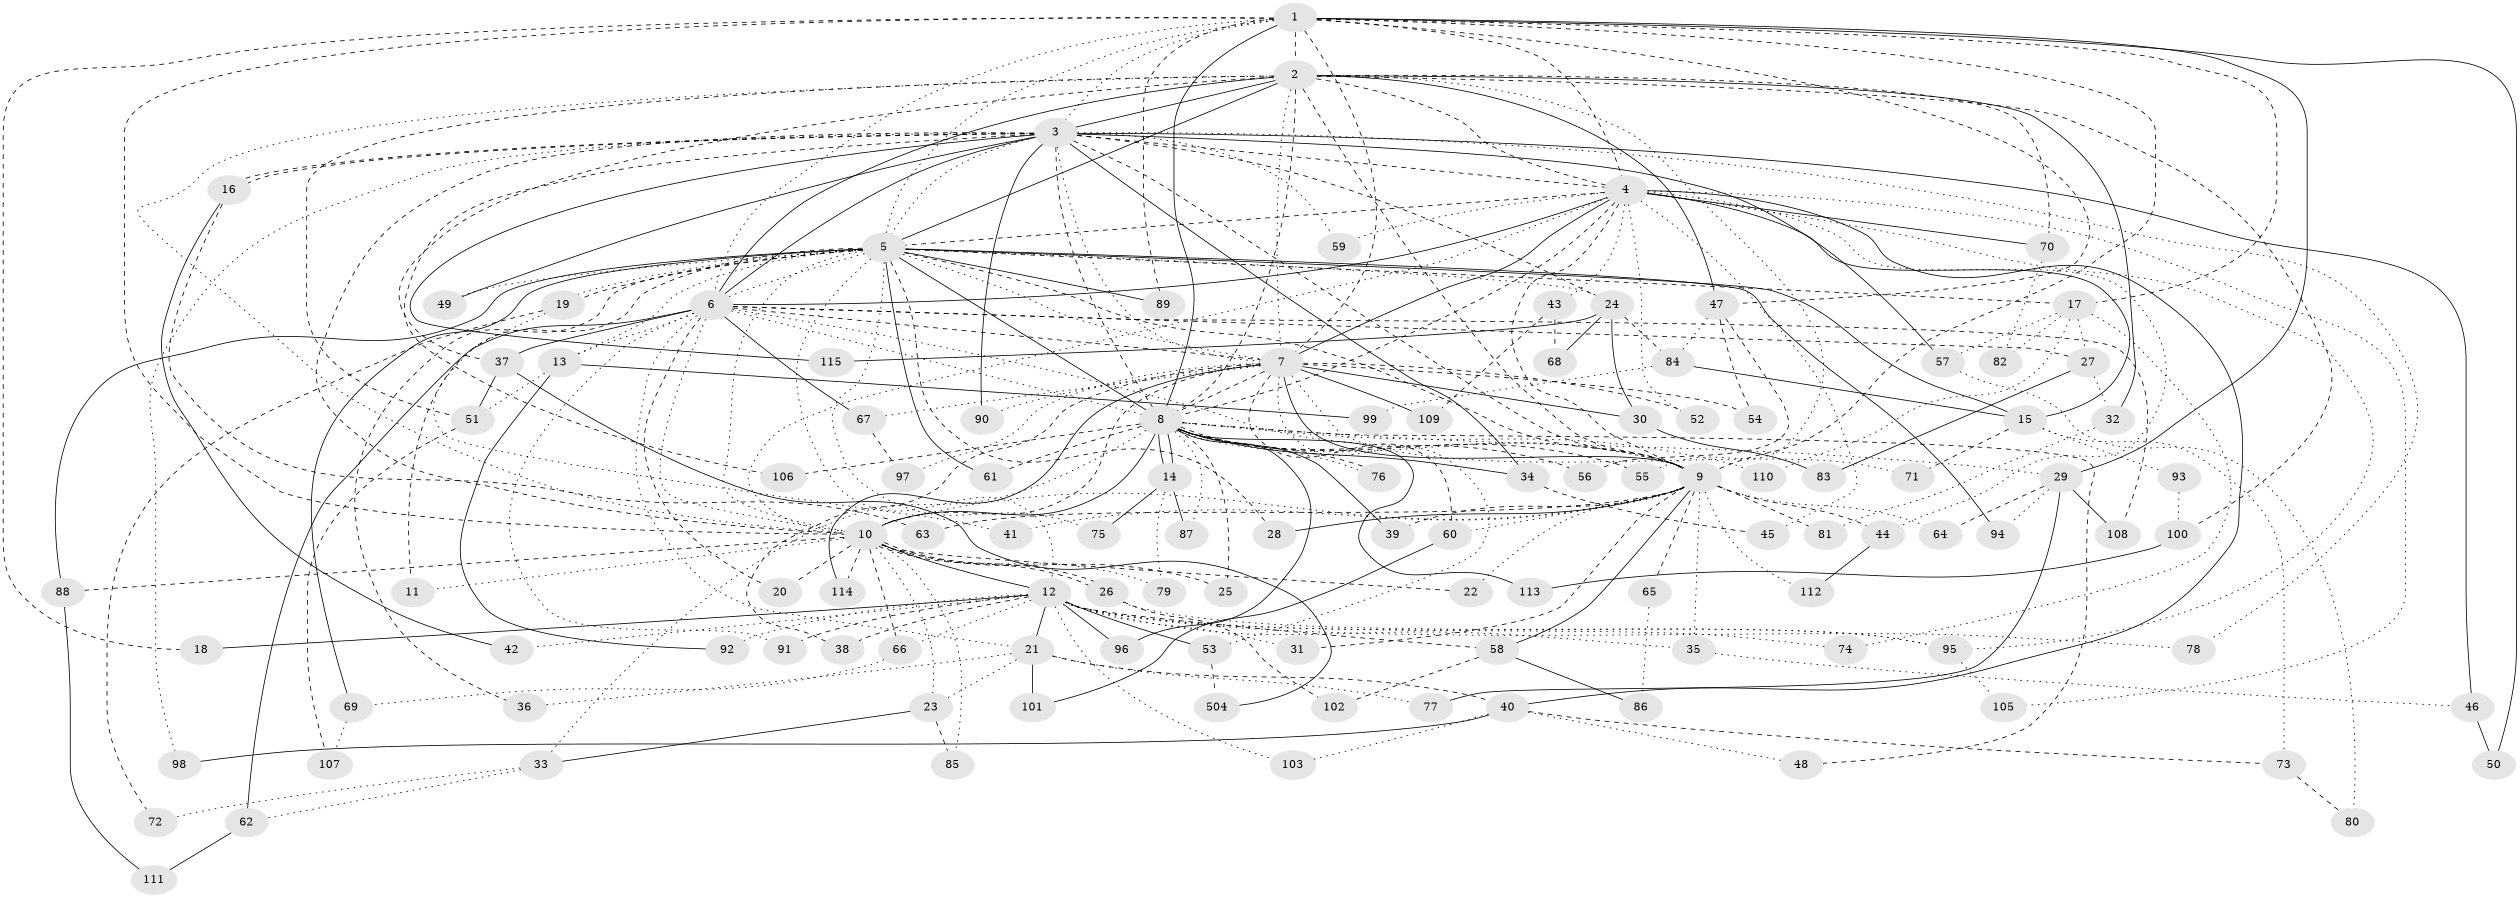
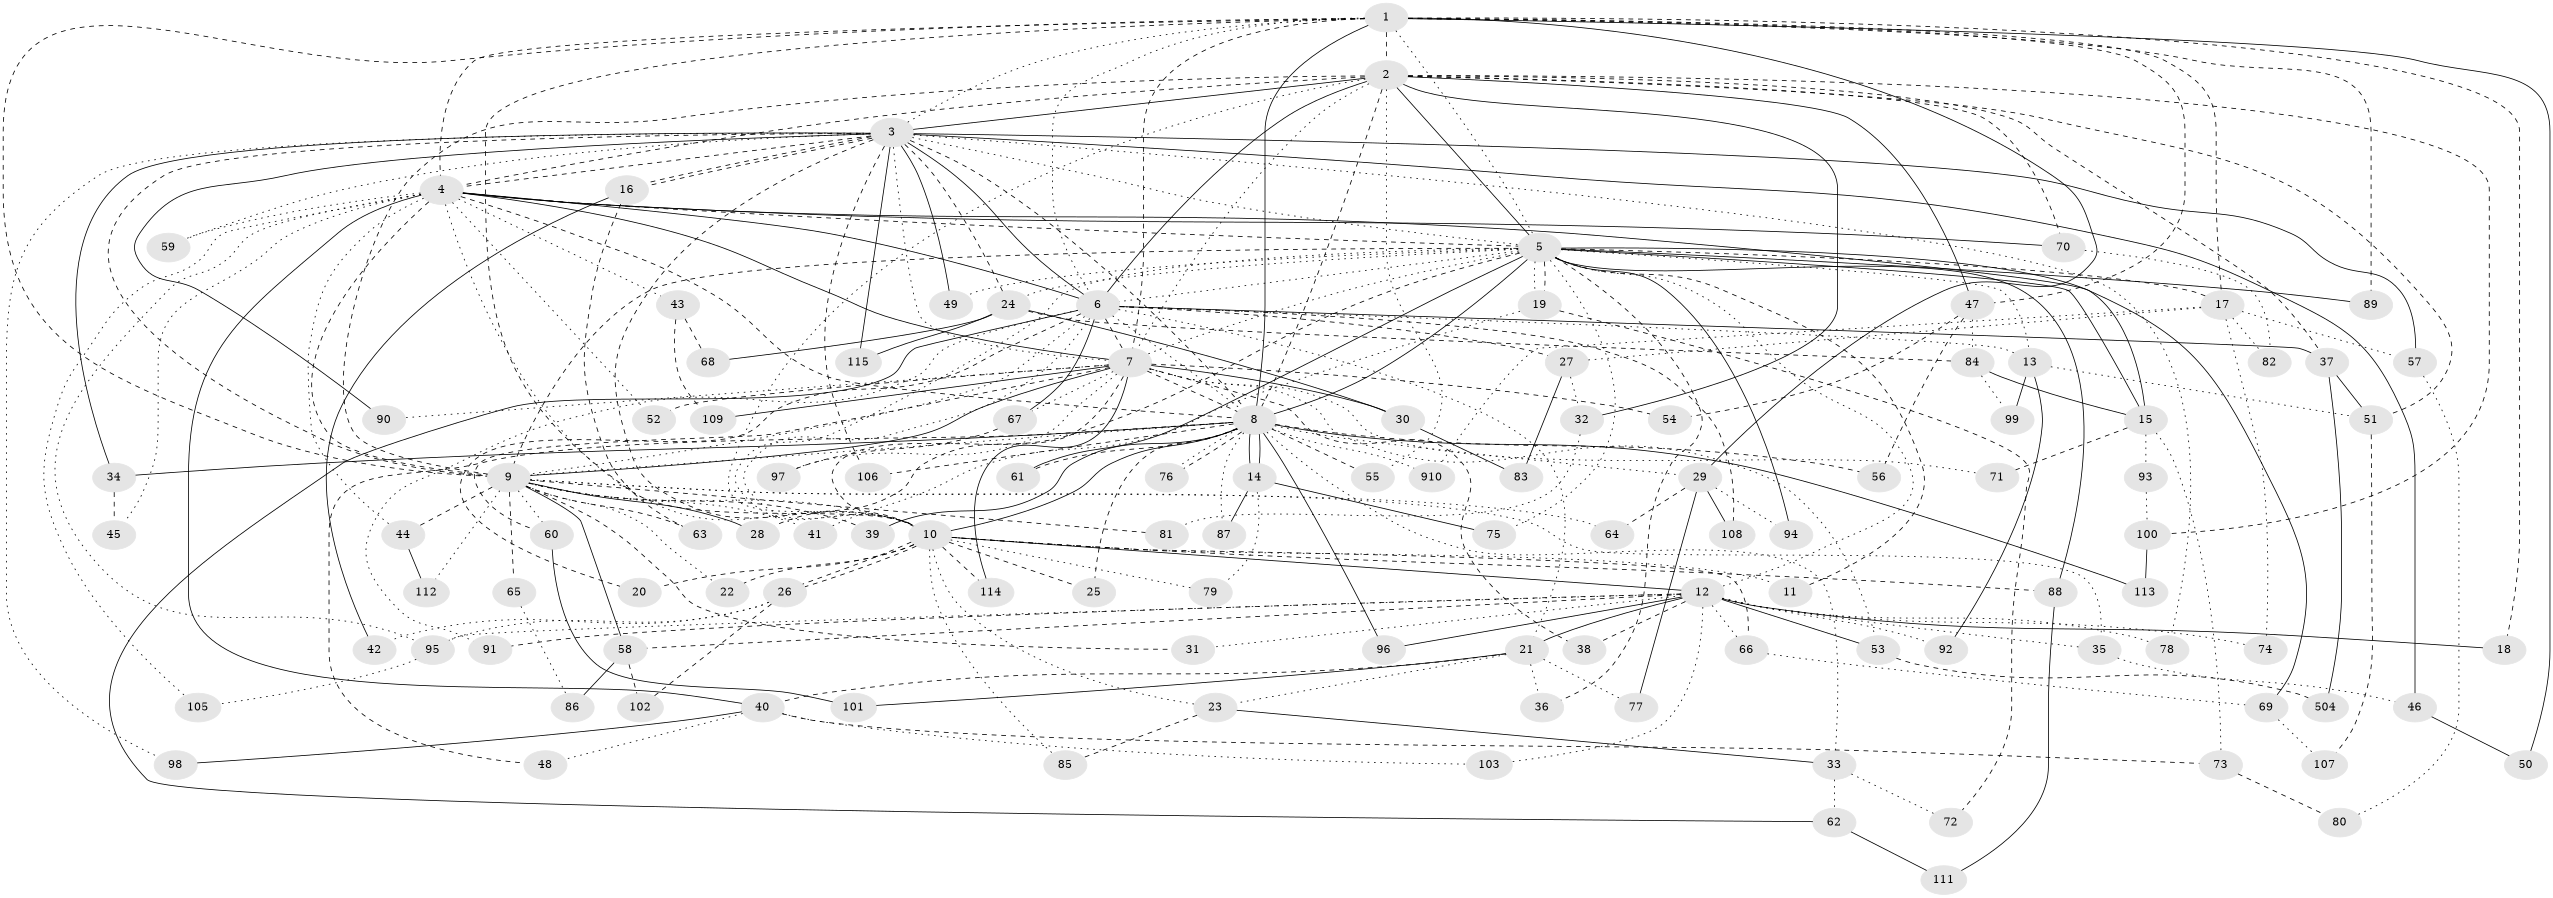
node "110": label "110" -> "910"
edge "12" -- "42": now "26" -- "42"
